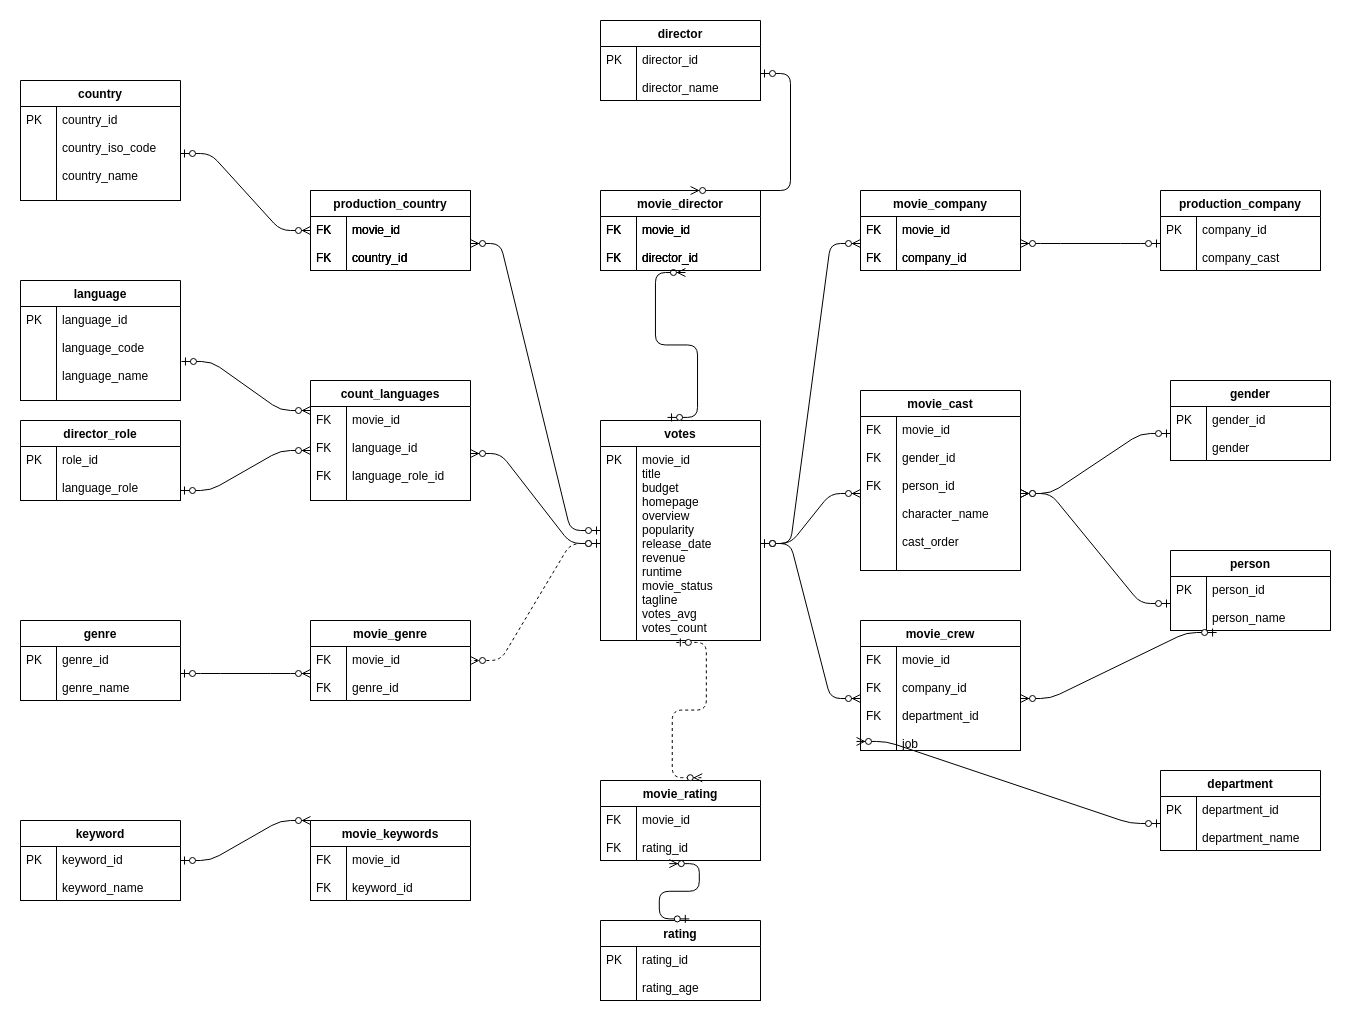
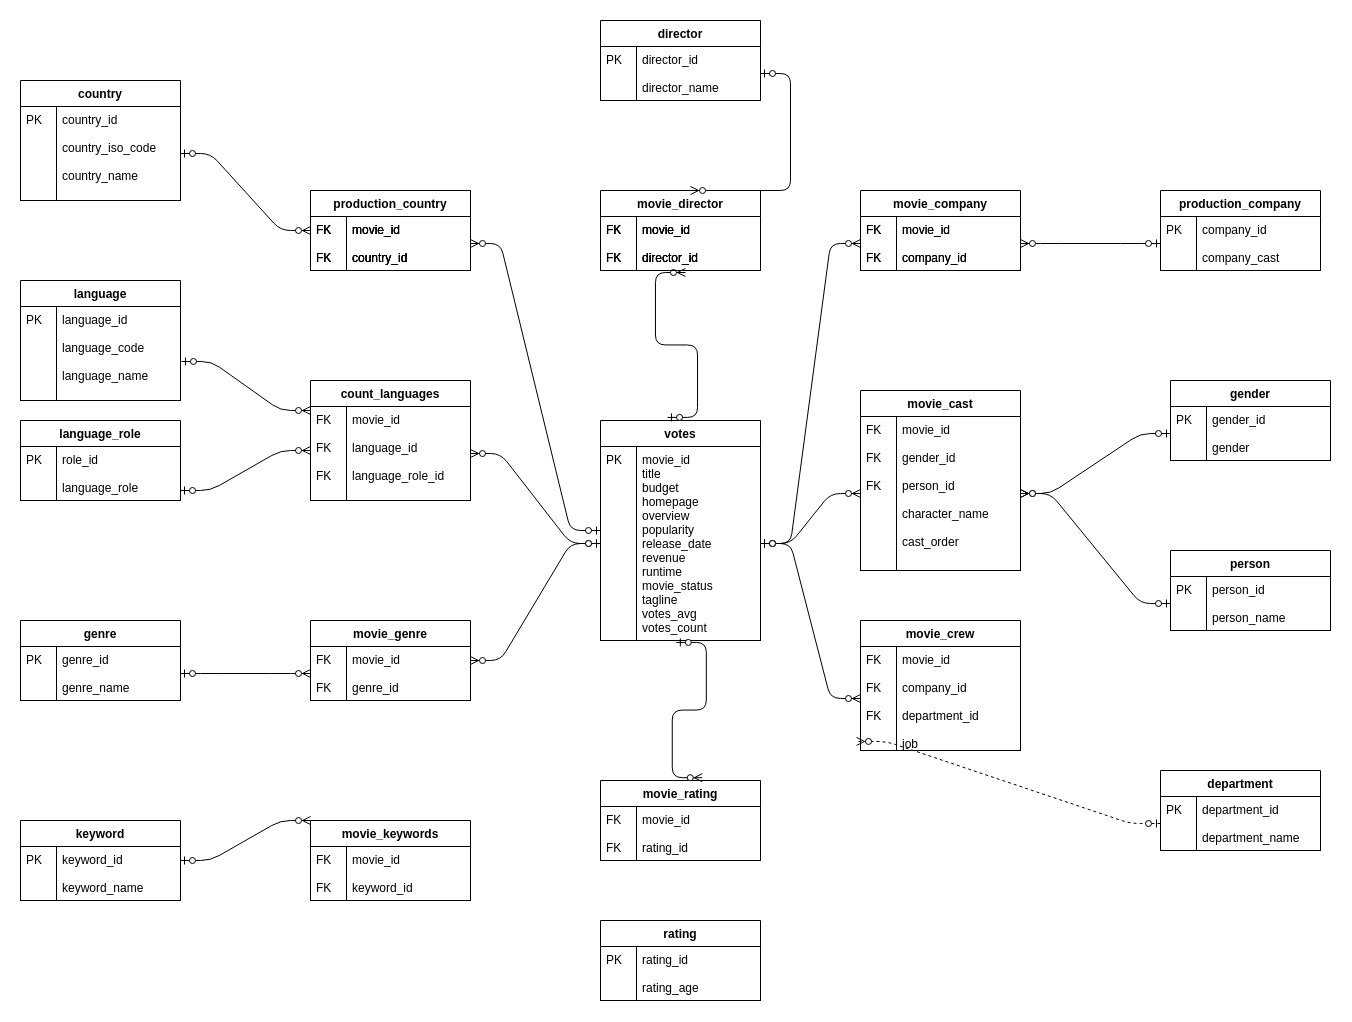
node "director_role": label "director_role" -> "language_role"
edge "movie_id title budget homepage overview popularity release_date revenue runtime movie_status tagline votes_avg votes_count" -- "movie_genre": style dashed -> solid
edge "person_id person_name" -- "movie_id company_id department_id job": removed
edge "movie_id title budget homepage overview popularity release_date revenue runtime movie_status tagline votes_avg votes_count" -- "movie_rating": style dashed -> solid
edge "movie_id company_id department_id job" -- "department_id department_name": style solid -> dashed
edge "movie_id rating_id" -- "rating": removed
